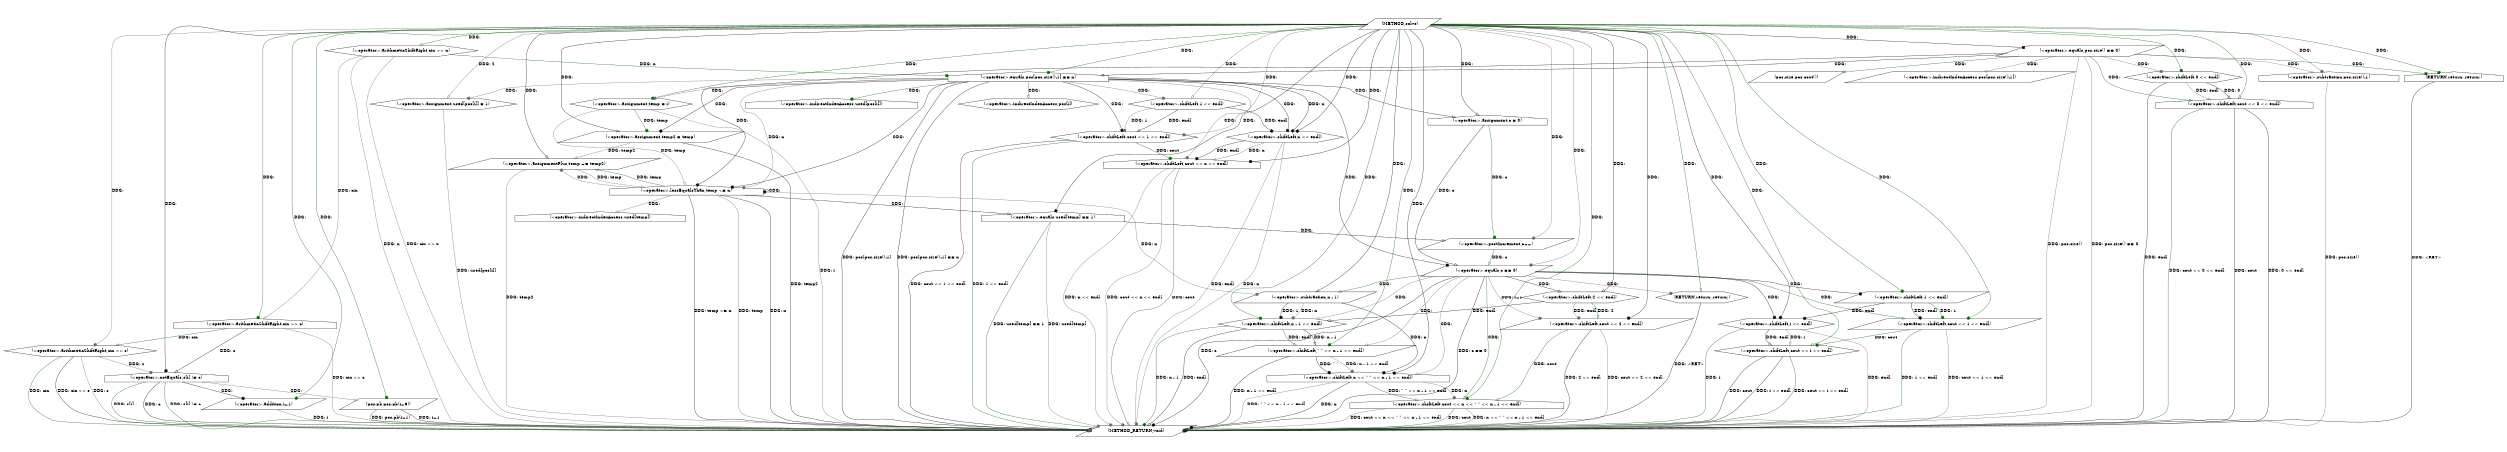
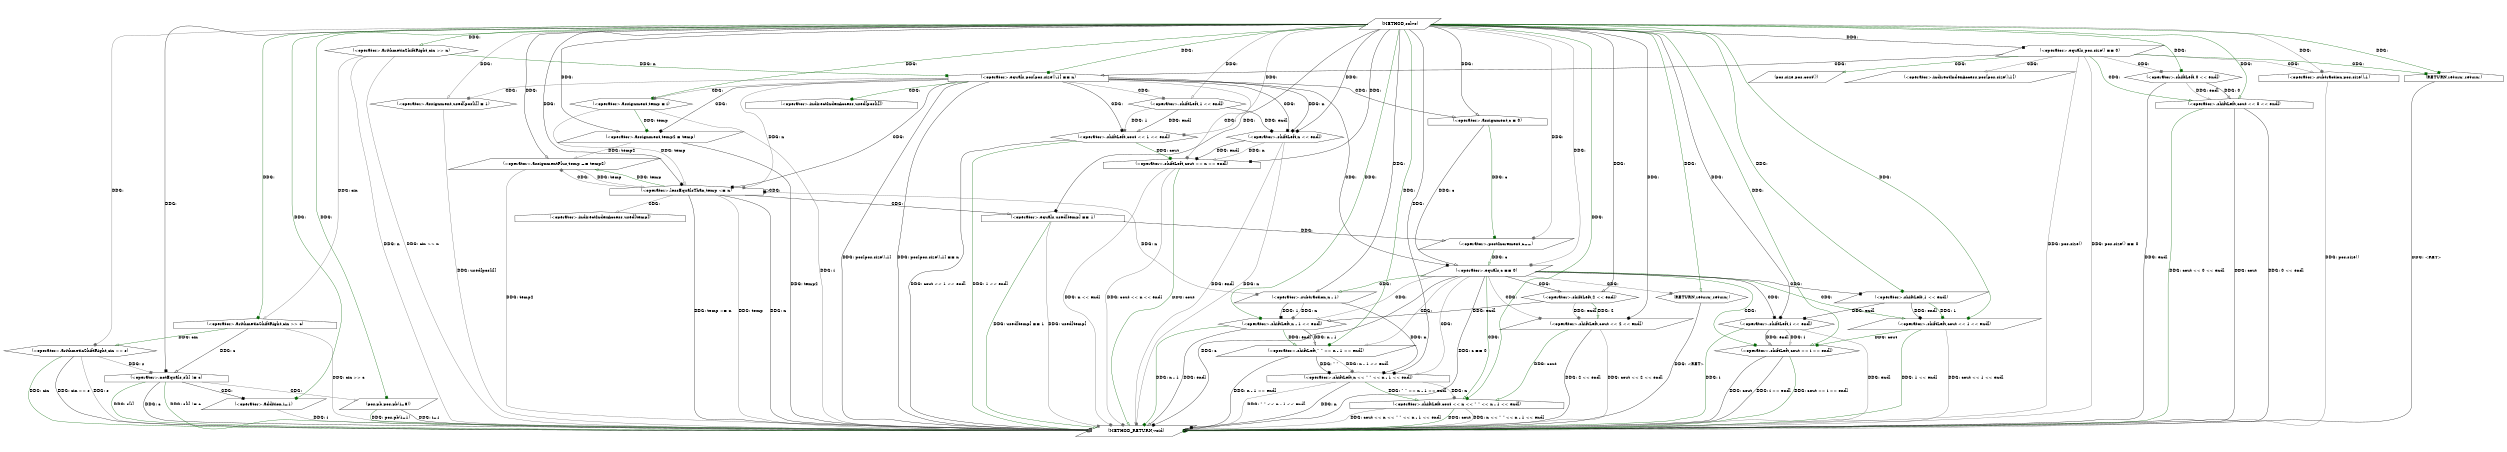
edge "(METHOD,solve)" -> "(<operator>.assignment,used[pos[i]] = 1)": label "DDG: 2" -> "DDG: "
edge "(<operator>.equals,pos.size() == 0)" -> "(<operator>.lessEqualsThan,temp <= n)": now "(METHOD,solve)" -> "(<operator>.lessEqualsThan,temp <= n)"
node "(<operator>.indirectIndexAccess,pos[i])": removed
edge "(<operator>.equals,c == 0)" -> "(<operator>.shiftLeft,cout << i << endl)": added, label "CDG:"
edge "(<operator>.equals,c == 0)" -> "(<operator>.shiftLeft,cout << 2 << endl)": label "DDG: i+1" -> "CDG: "
